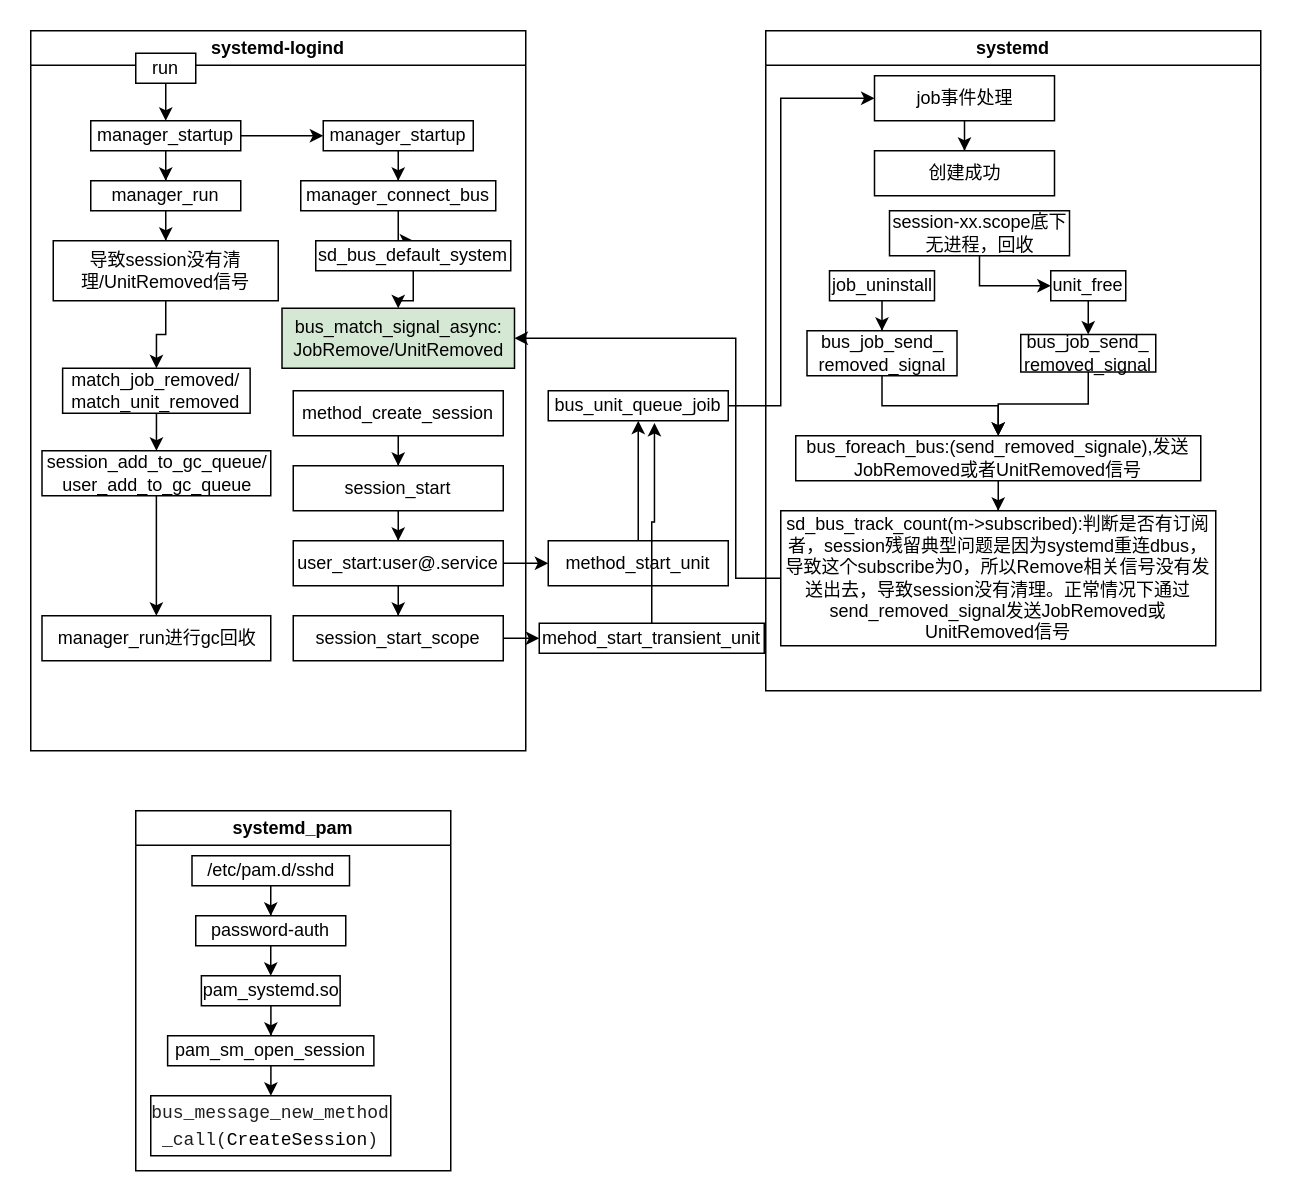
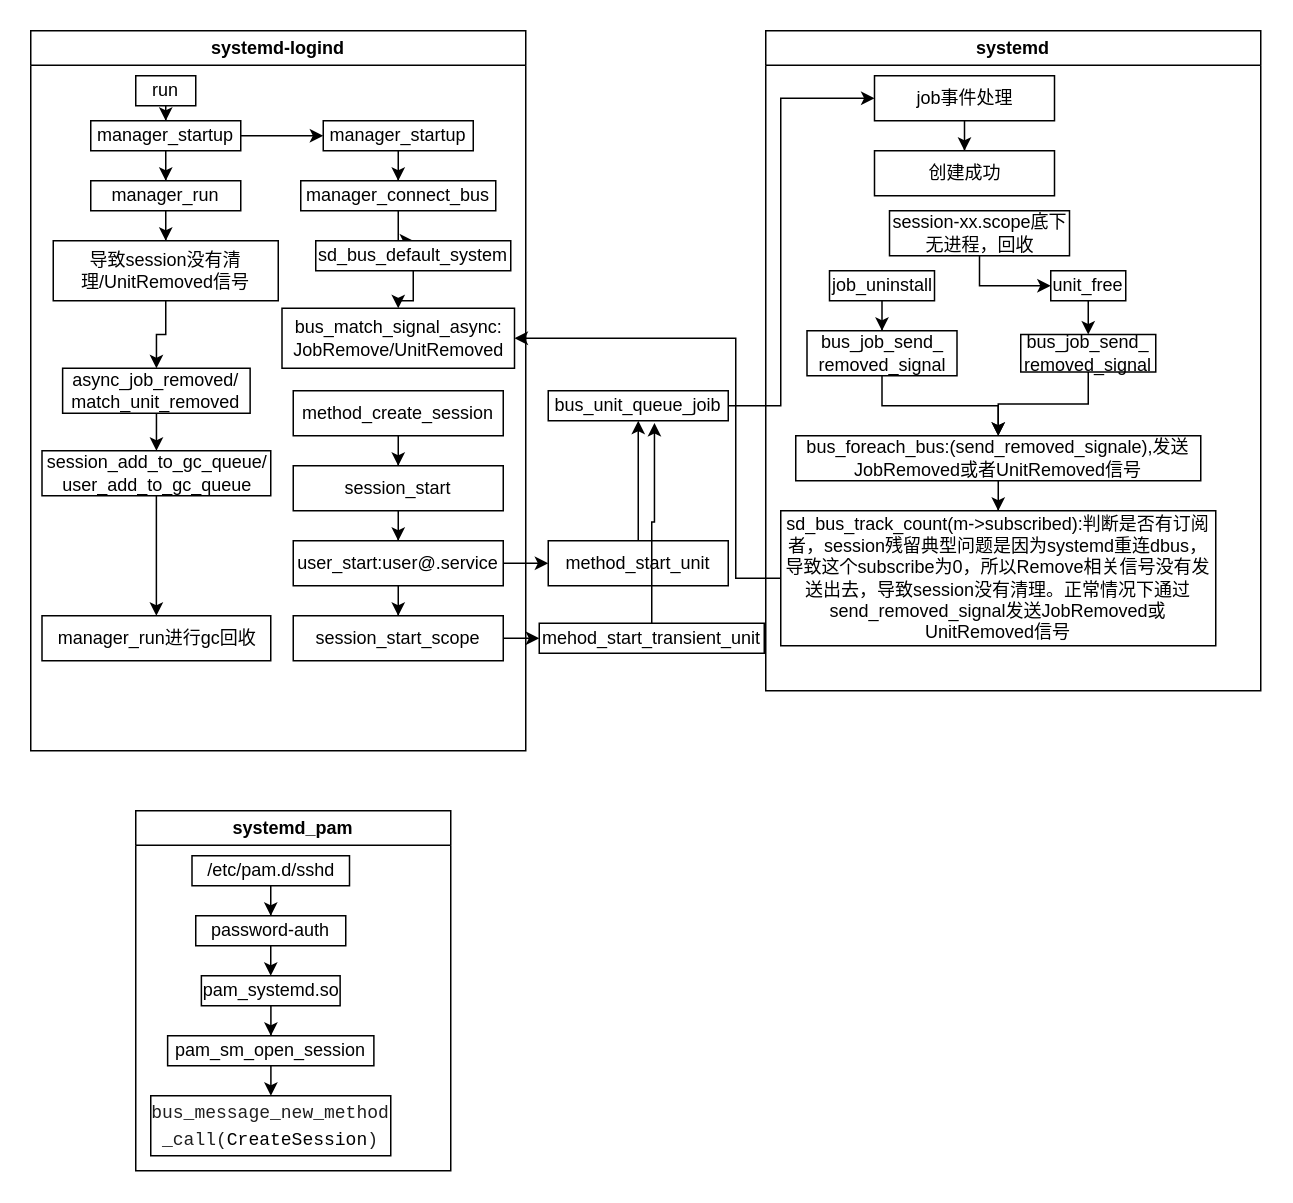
node "run": moved (166, 68) -> (166, 91)
node "bus_match_signal_async: JobRemove/UnitRemoved": fillcolor #d5e8d4 -> #ffffff
node "match_job_removed/ match_unit_removed": label "match_job_removed/ match_unit_removed" -> "async_job_removed/ match_unit_removed"
